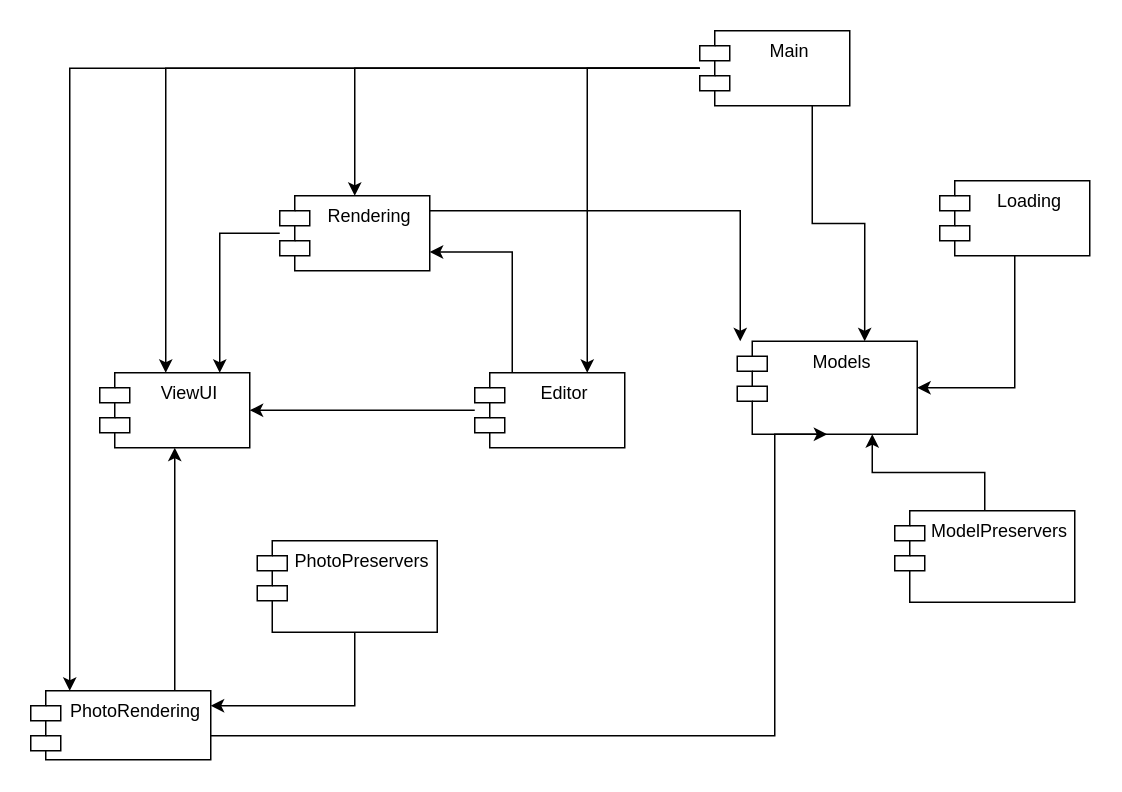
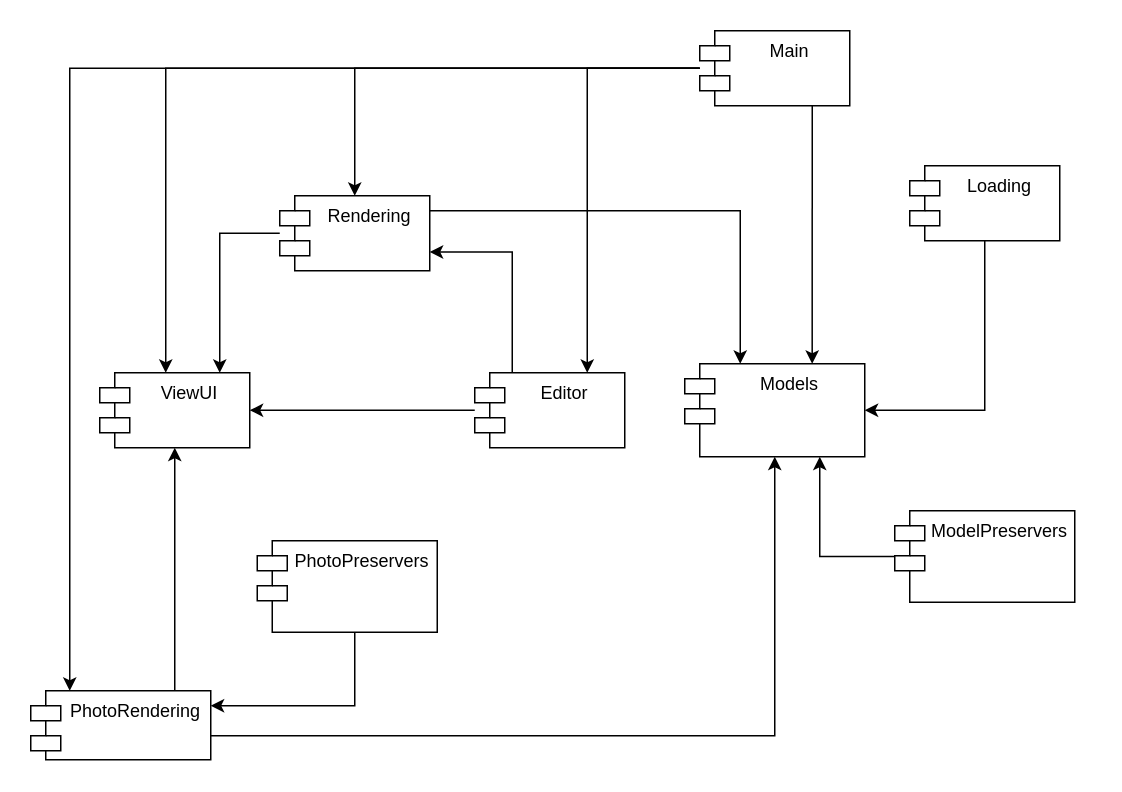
node "Loading": moved (1015, 218) -> (985, 203)
node "Models": moved (827, 388) -> (775, 410)
